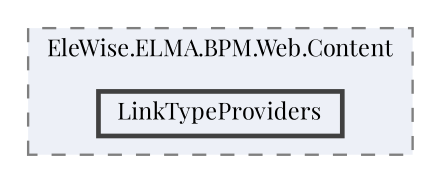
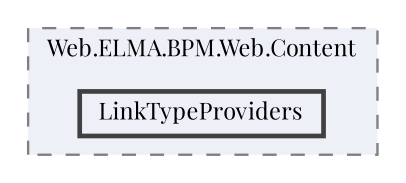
cluster "EleWise.ELMA.BPM.Web.Content": label "EleWise.ELMA.BPM.Web.Content" -> "Web.ELMA.BPM.Web.Content"
